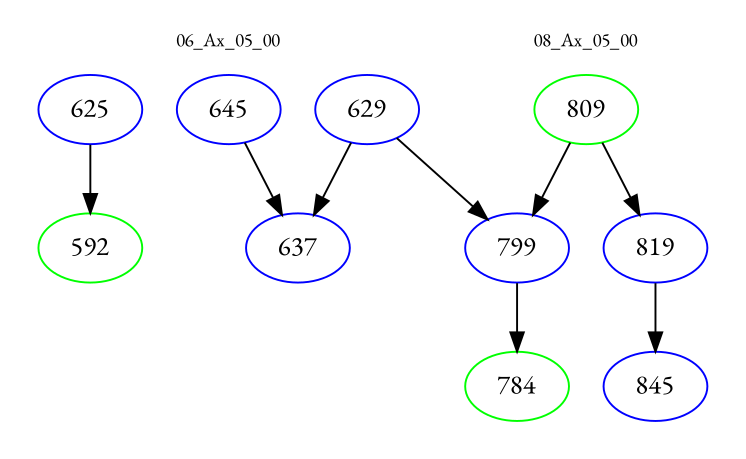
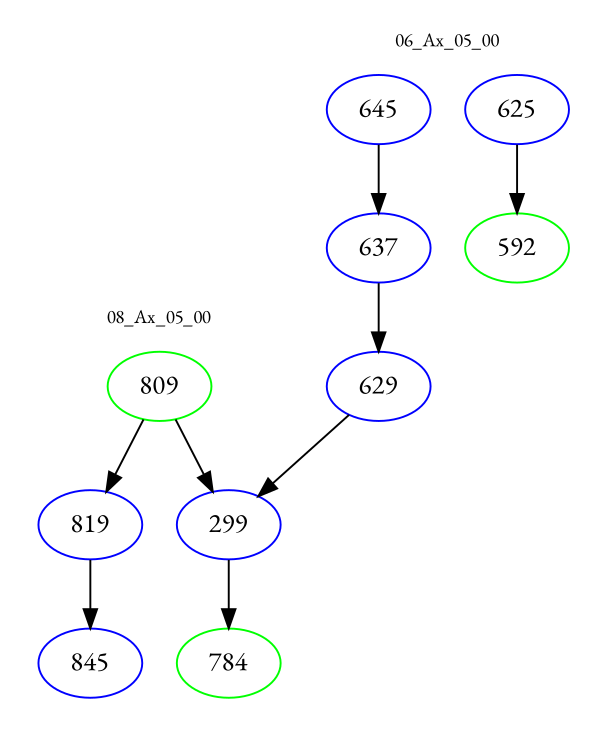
edge "629" -> "637": reversed
node "799": label "799" -> "299"
